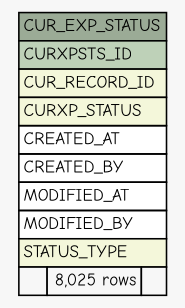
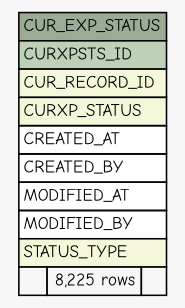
node "CUR_EXP_STATUS": text "8,025 rows" -> "8,225 rows"
